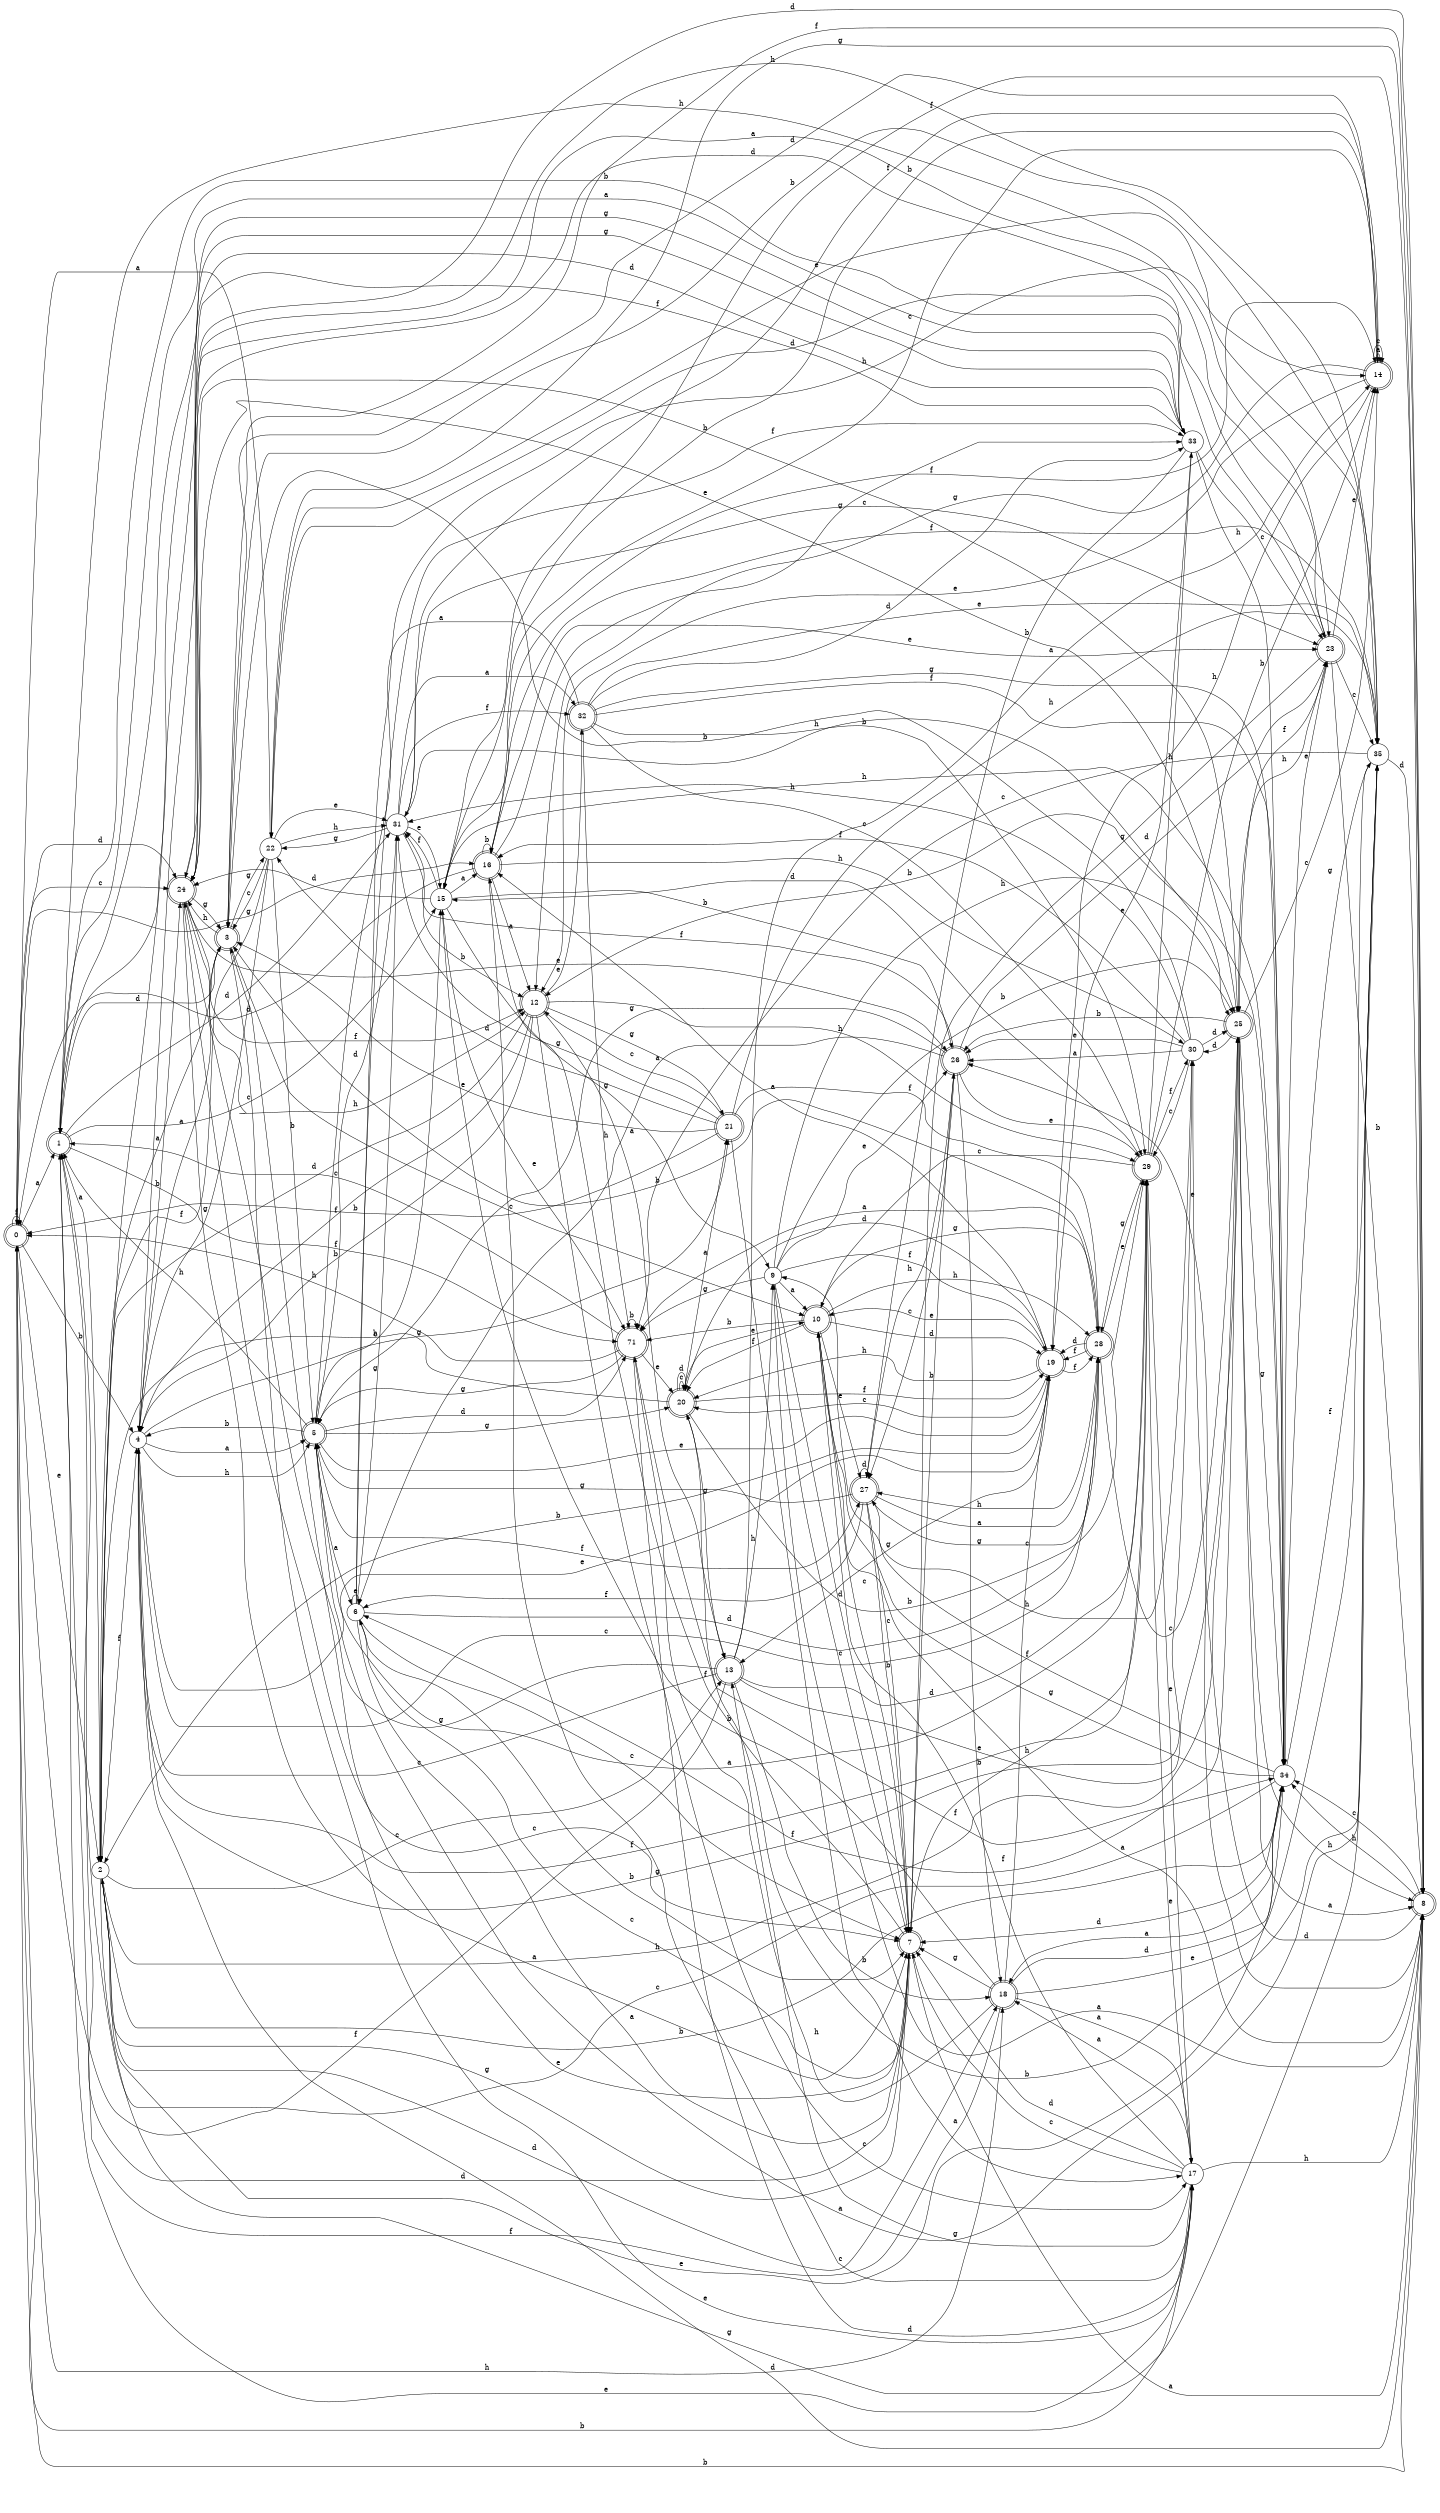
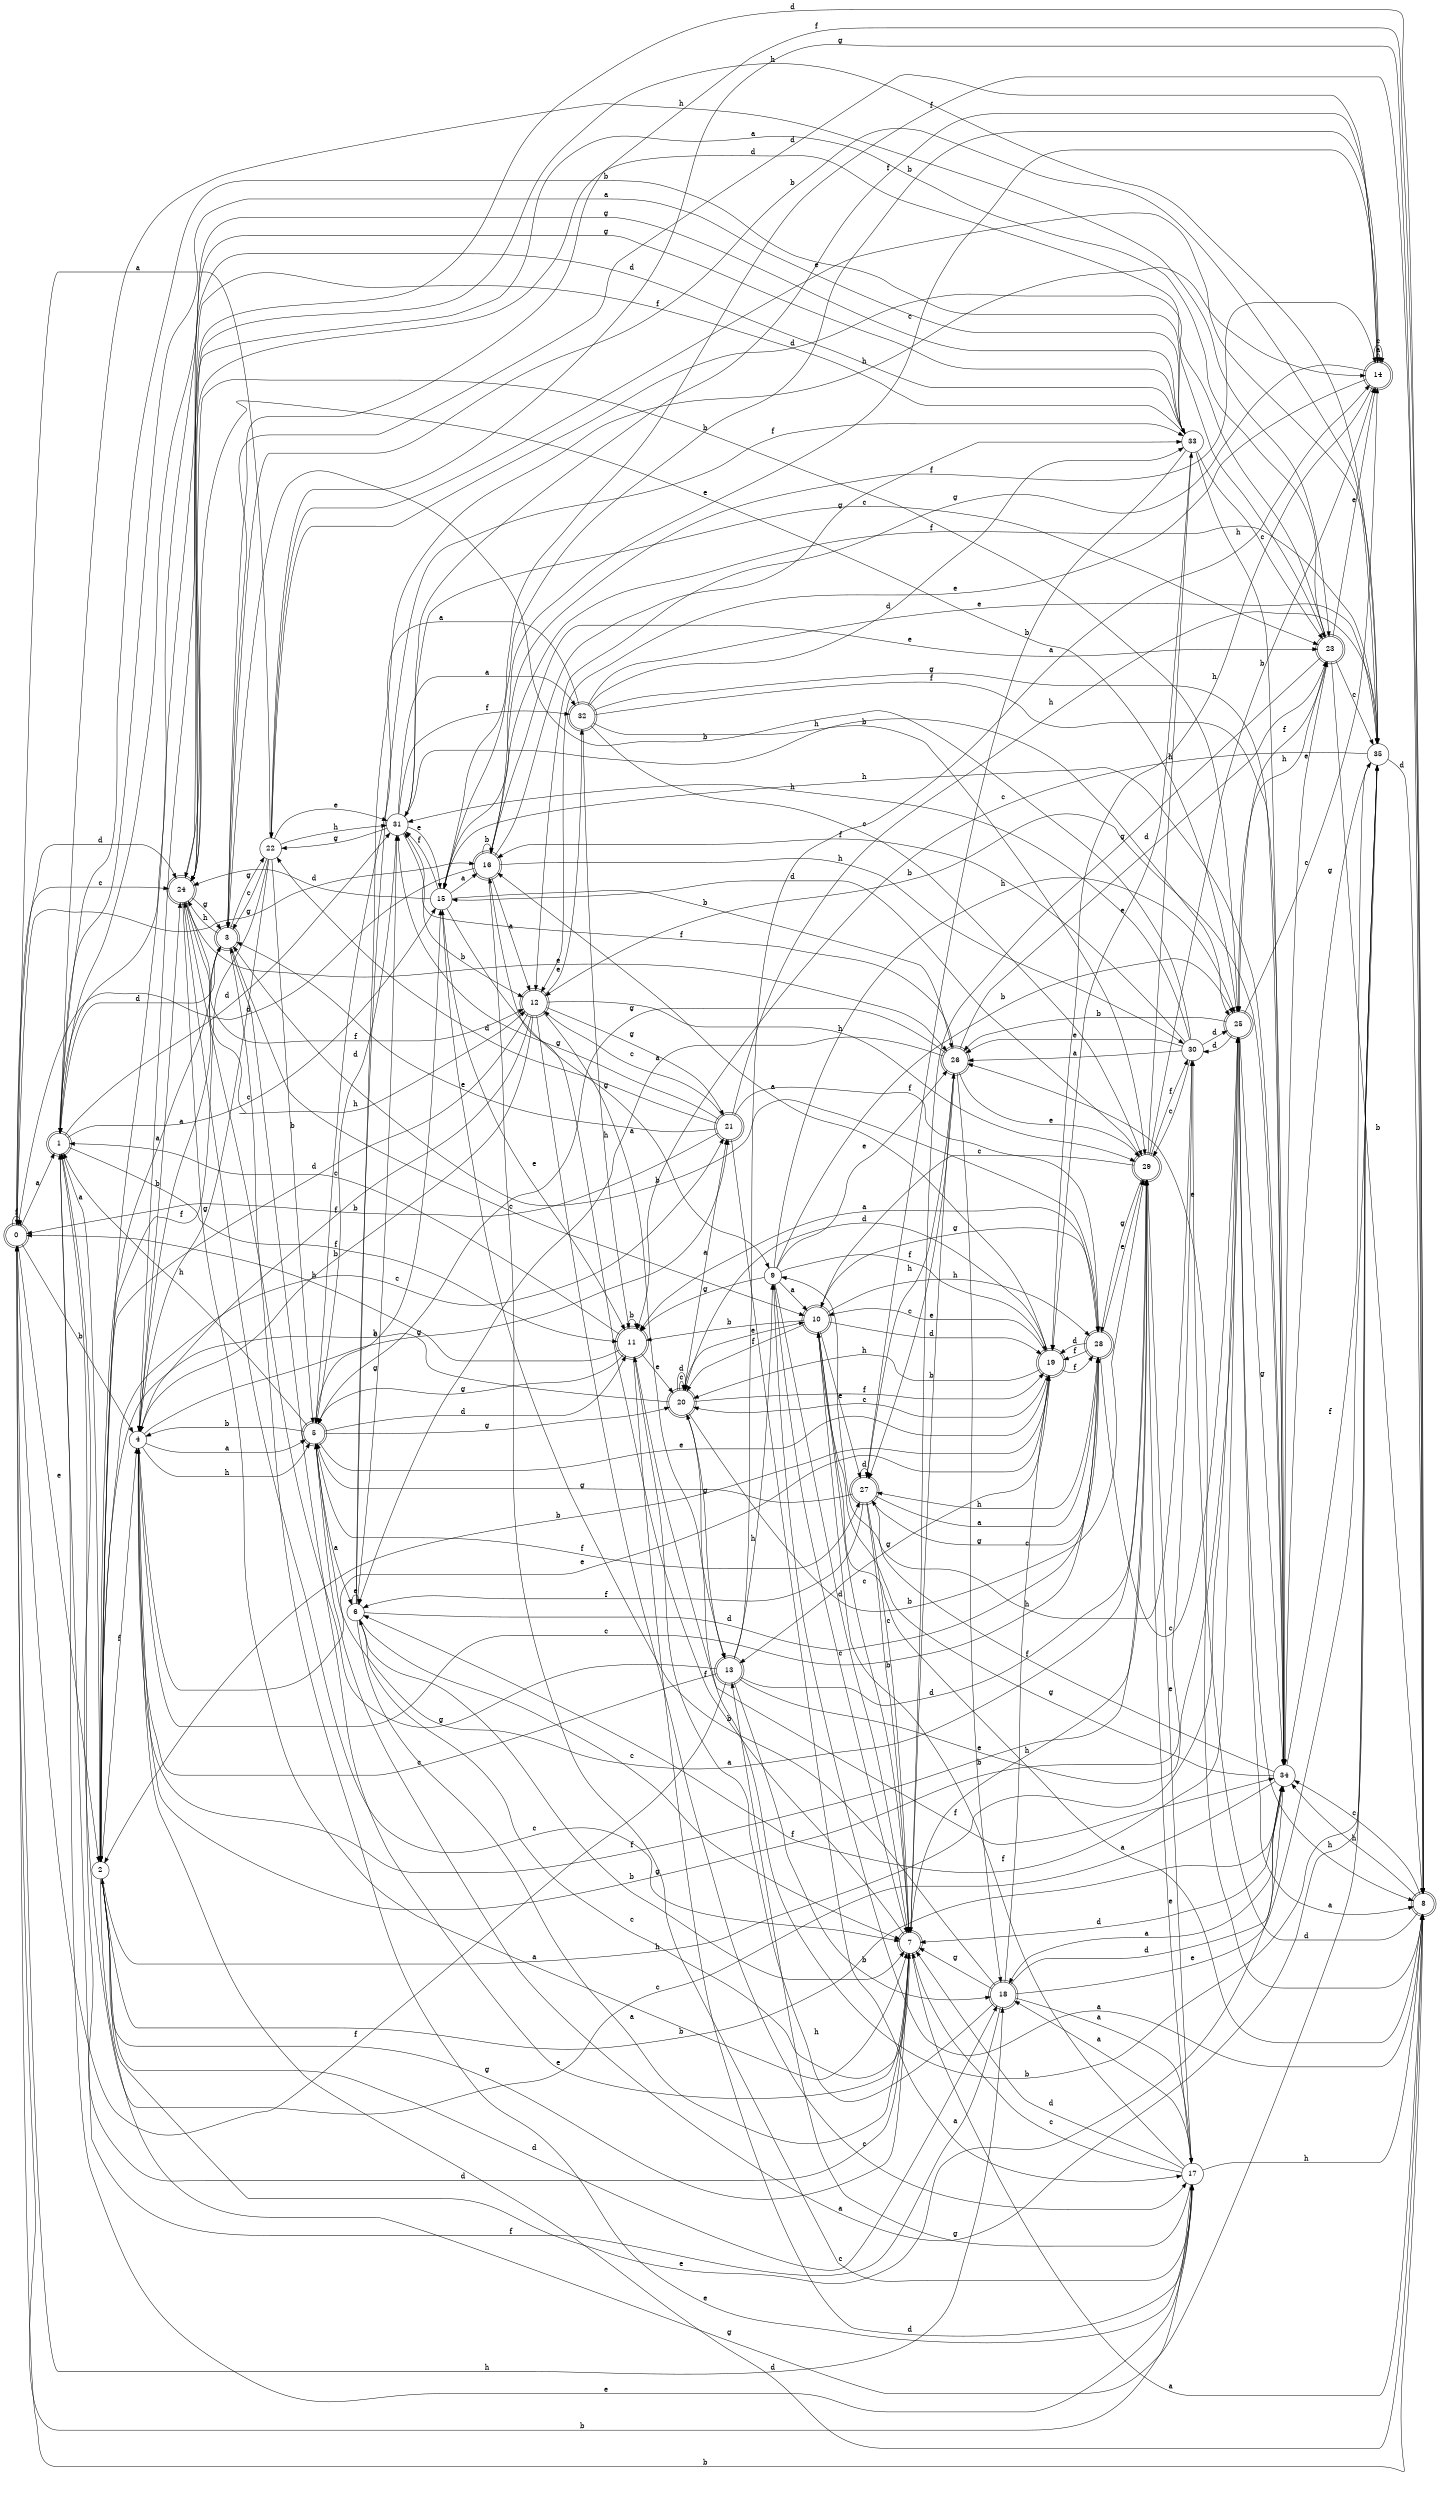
node "71": label "71" -> "11"
edge "2" -> "13": now "2" -> "21"
